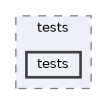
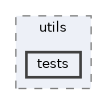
cluster "tests": label "tests" -> "utils"
